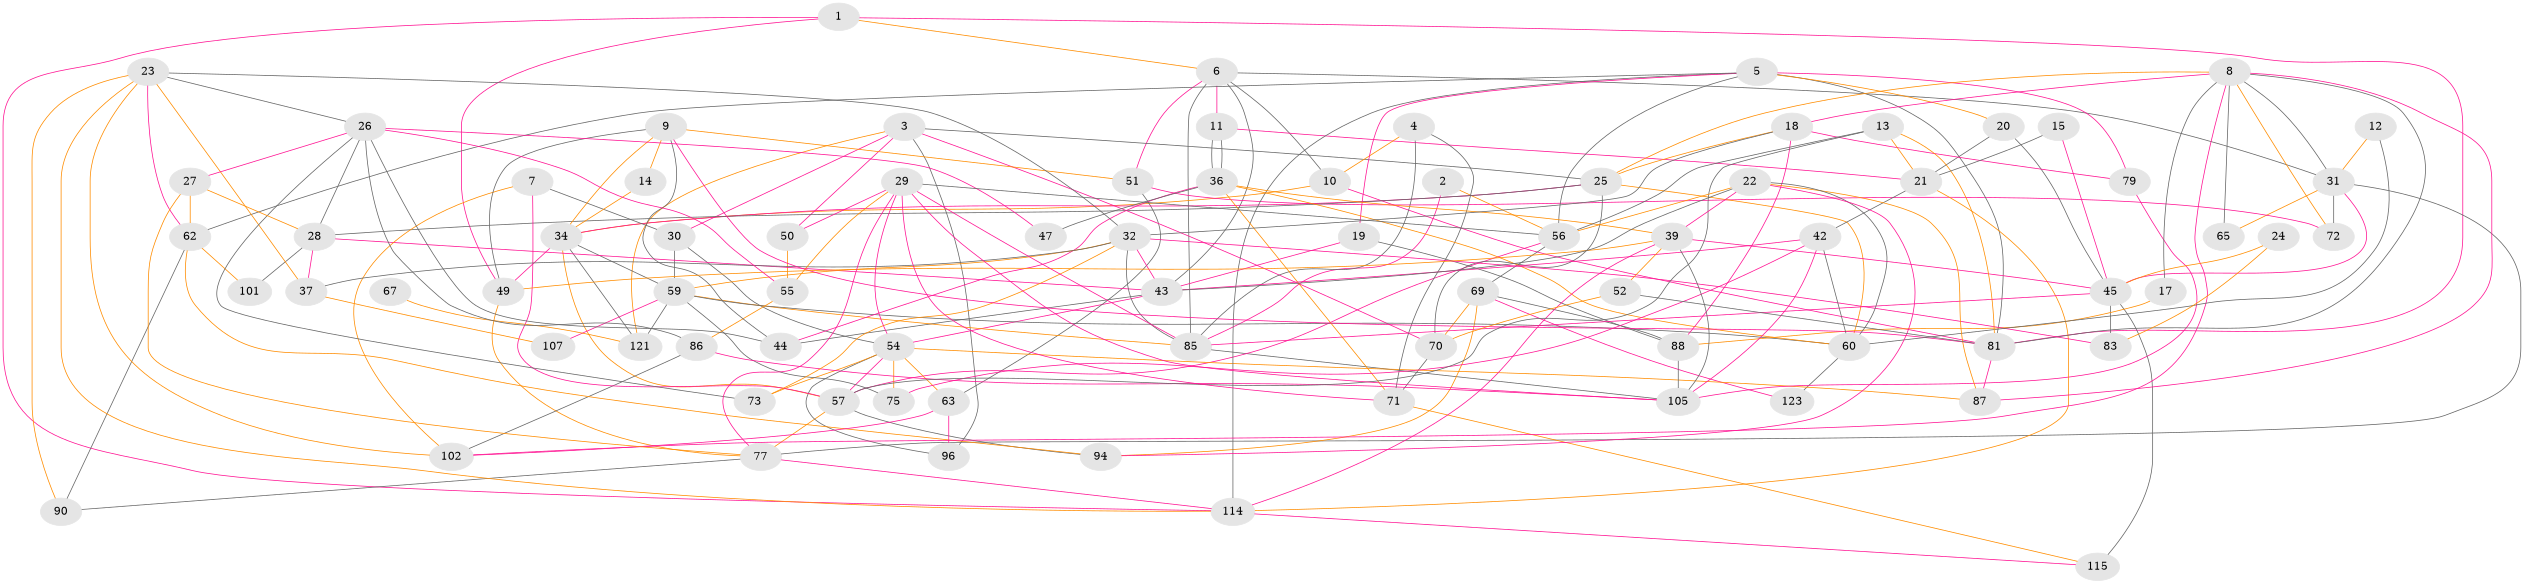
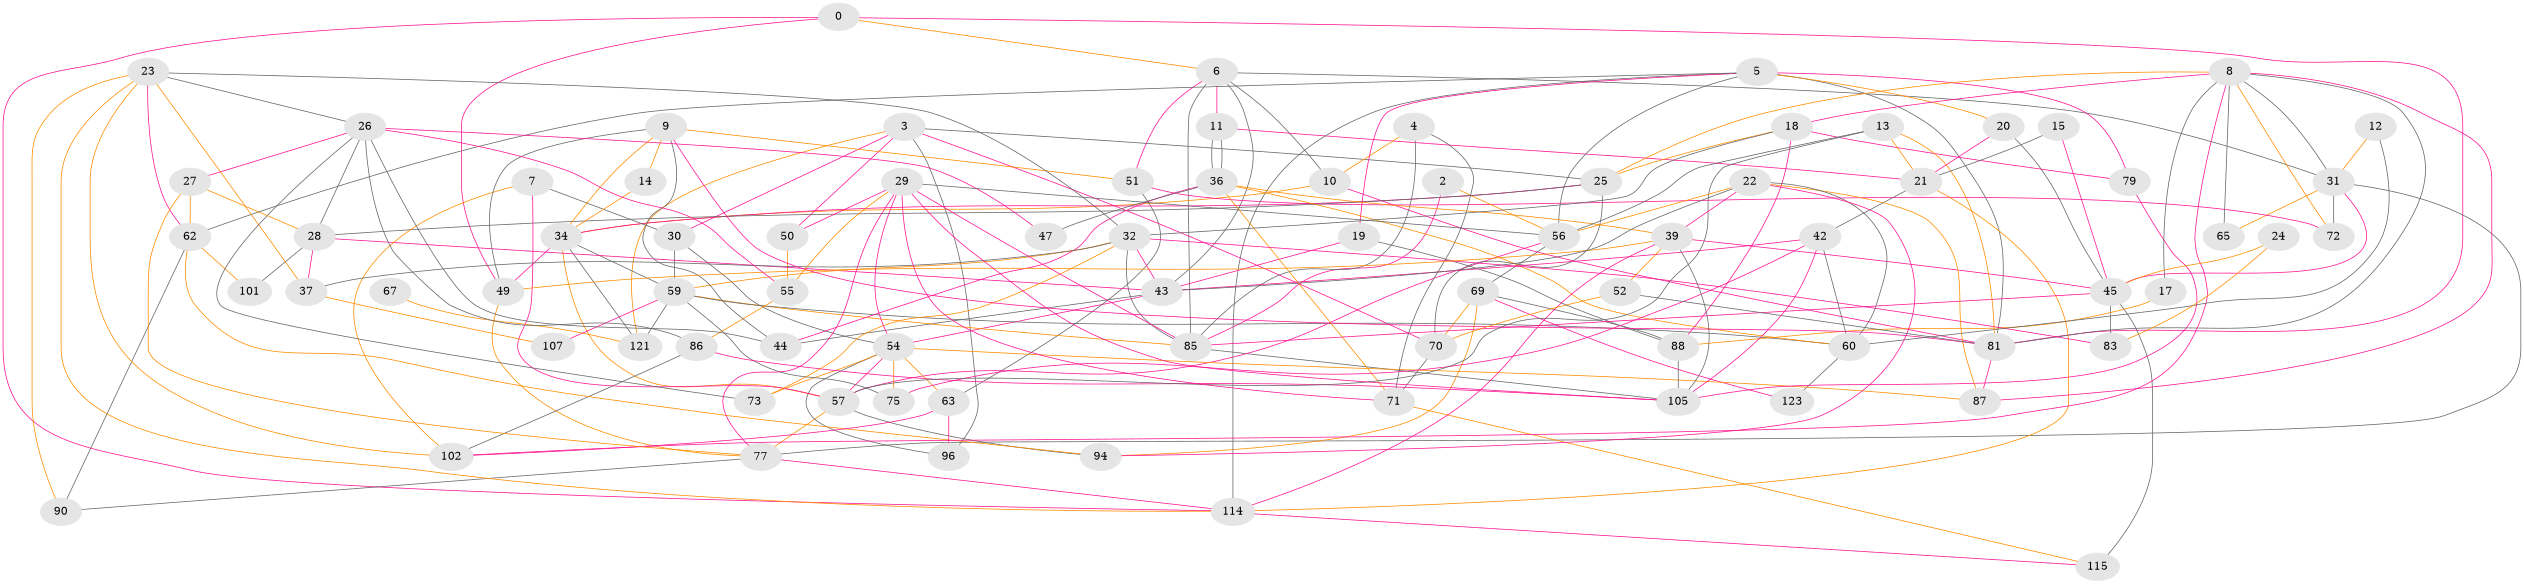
node "1": label "1" -> "0"
edge "20" -- "21": color gray40 -> deeppink
edge "25" -- "60": removed
